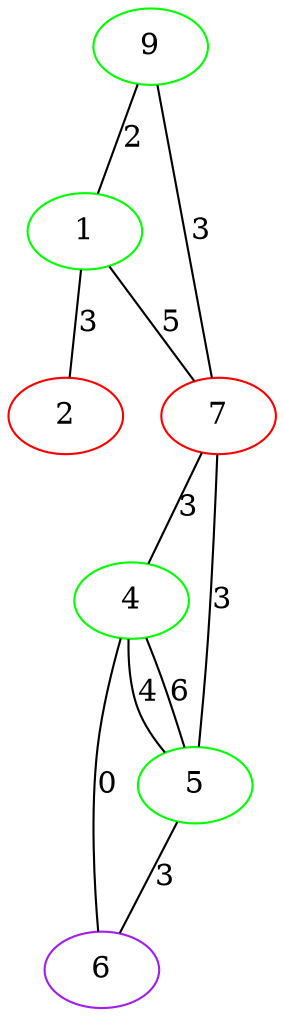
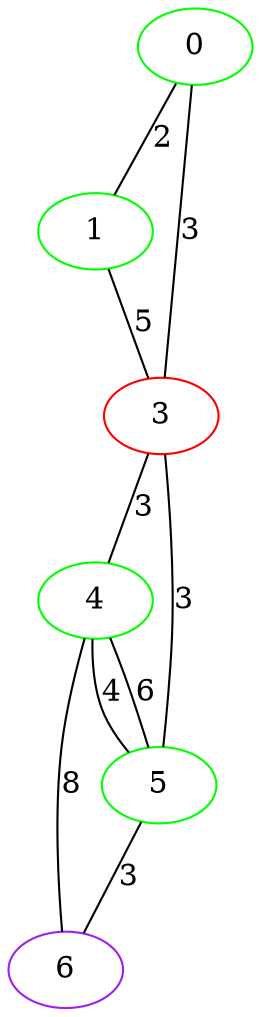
node "9": label "9" -> "0"
node "2": removed
node "7": label "7" -> "3"
edge "4" -- "6": label "0" -> "8"
